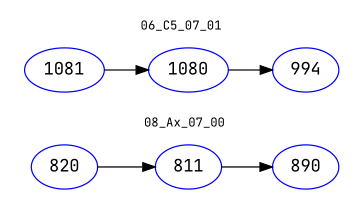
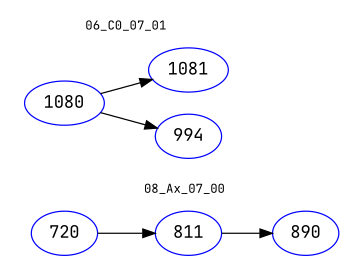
cluster "06_C5_07_01": label "06_C5_07_01" -> "06_C0_07_01"
edge "1081" -> "1080": reversed
node "820": label "820" -> "720"
